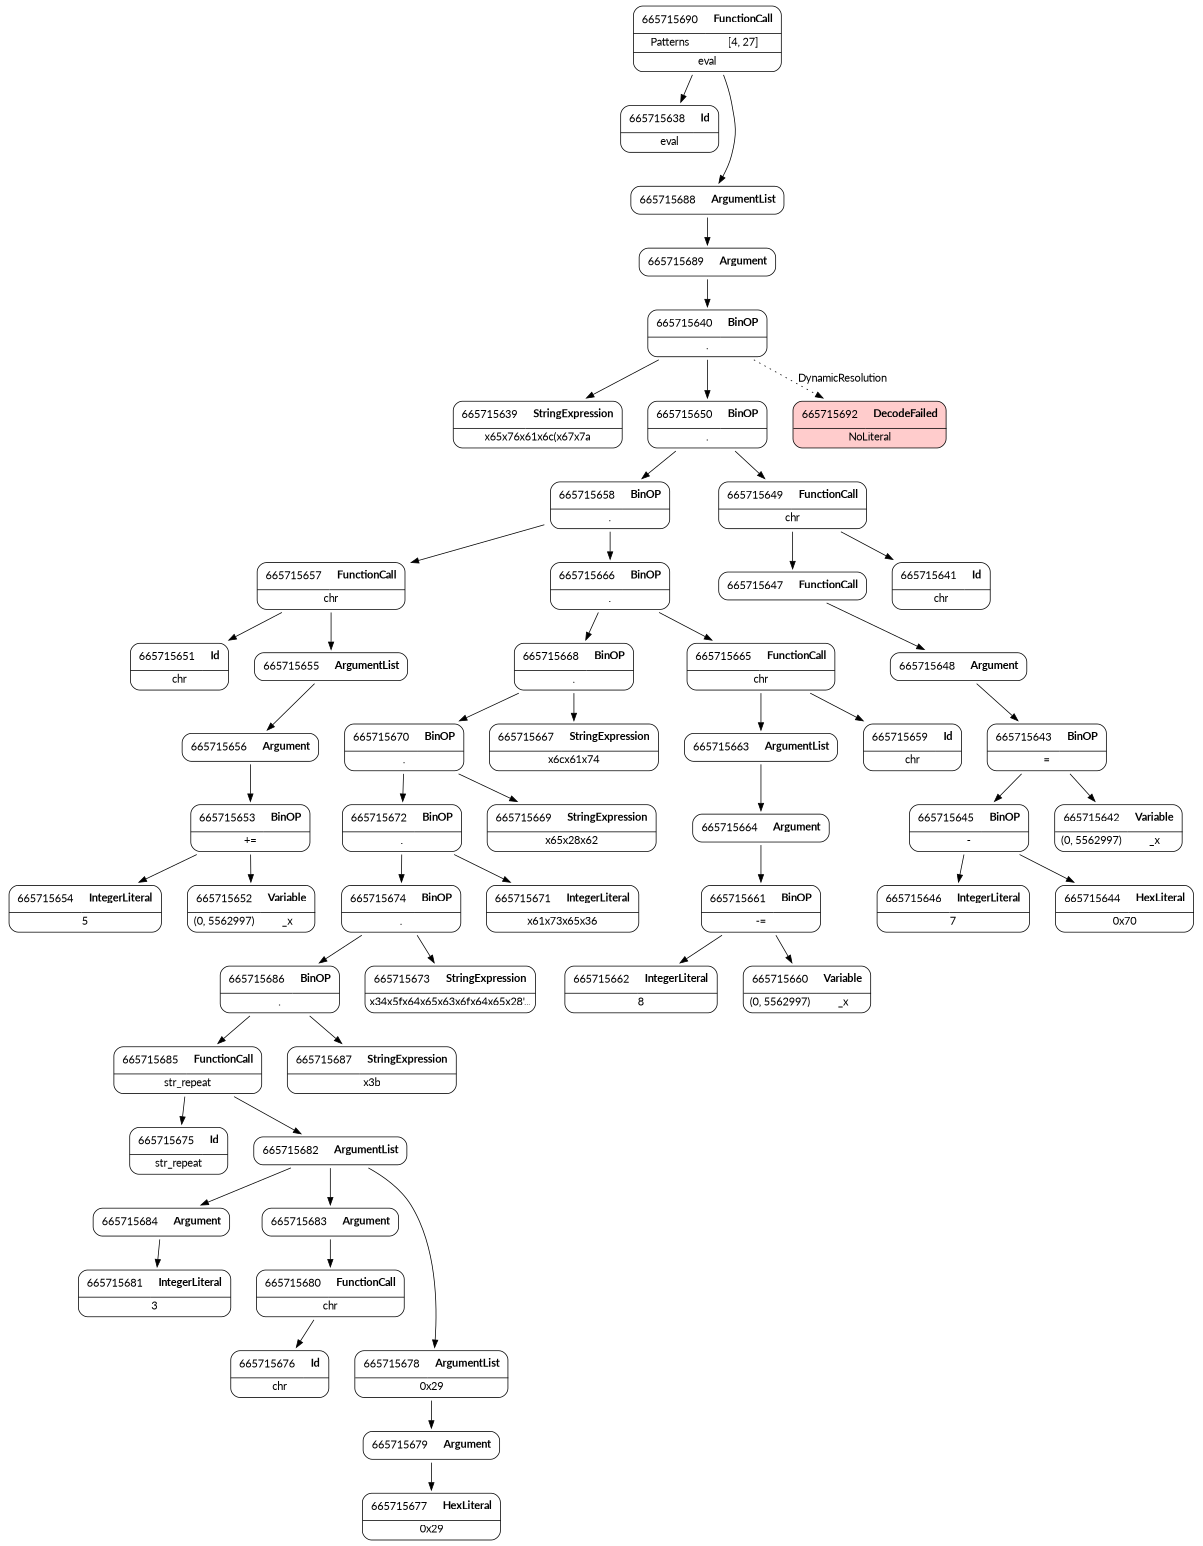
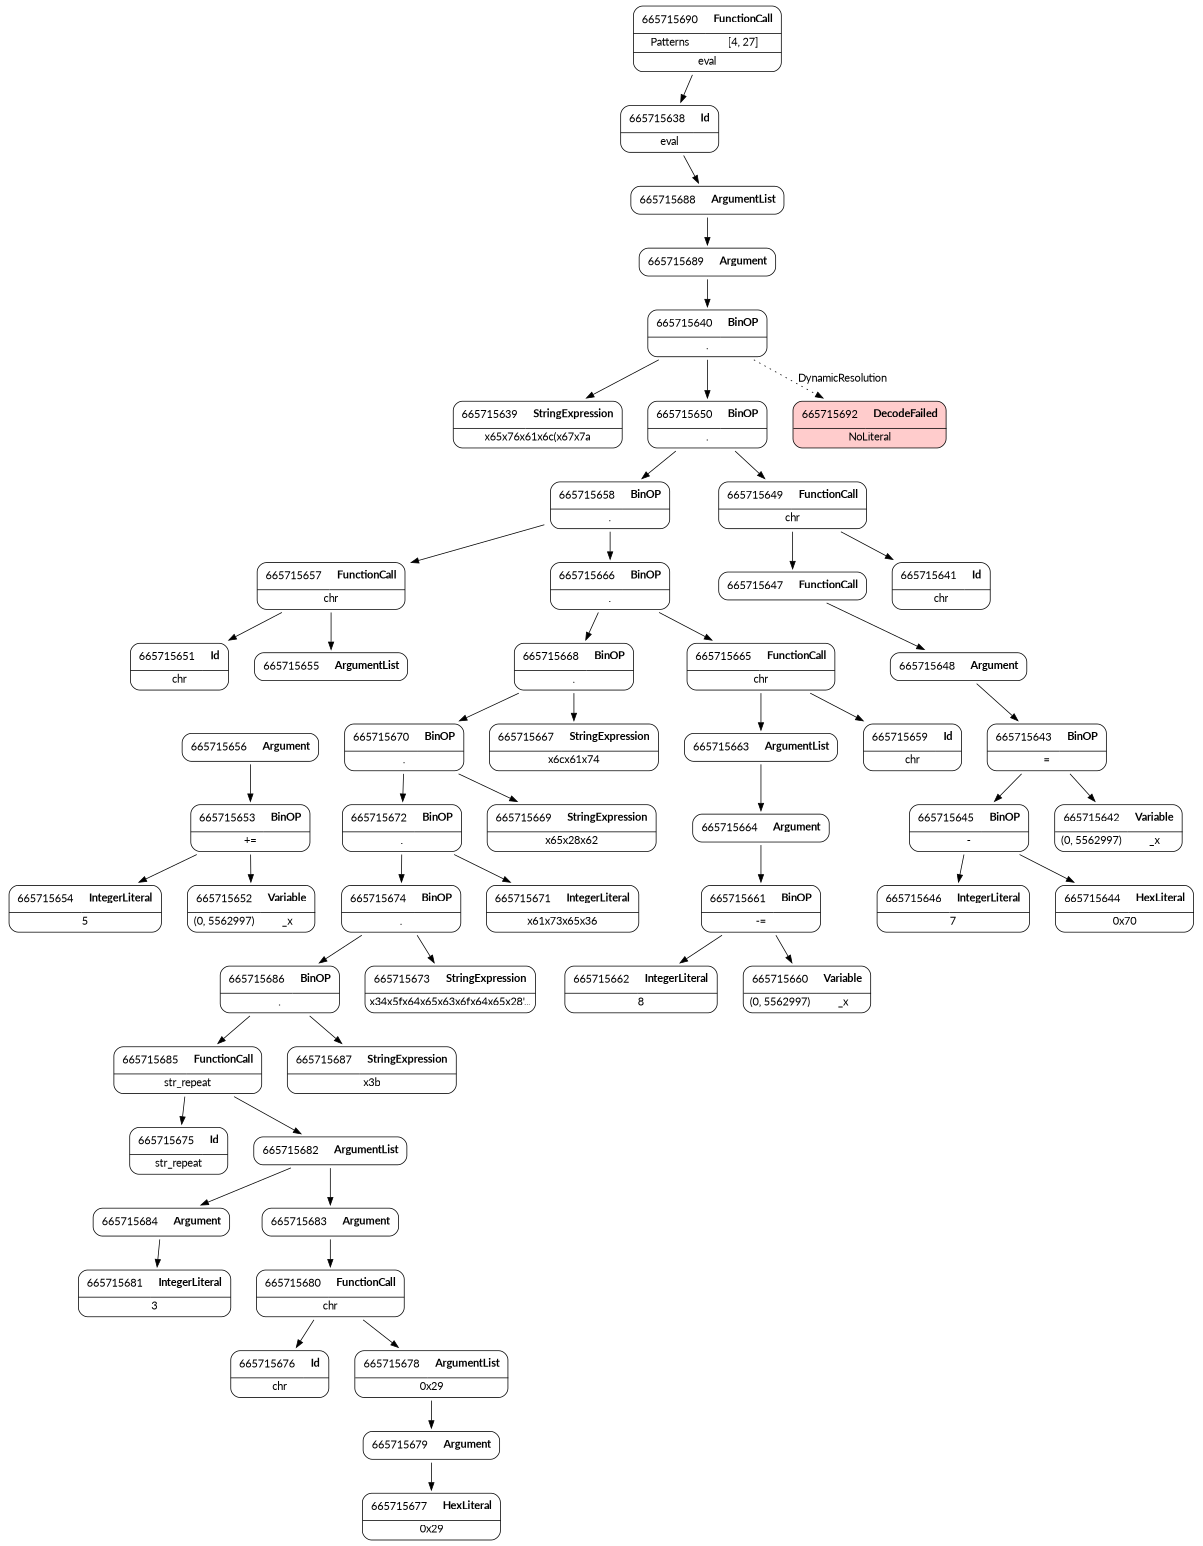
edge "665715690" -> "665715688": now "665715638" -> "665715688"
edge "665715655" -> "665715656": removed
edge "665715682" -> "665715678": now "665715680" -> "665715678"
